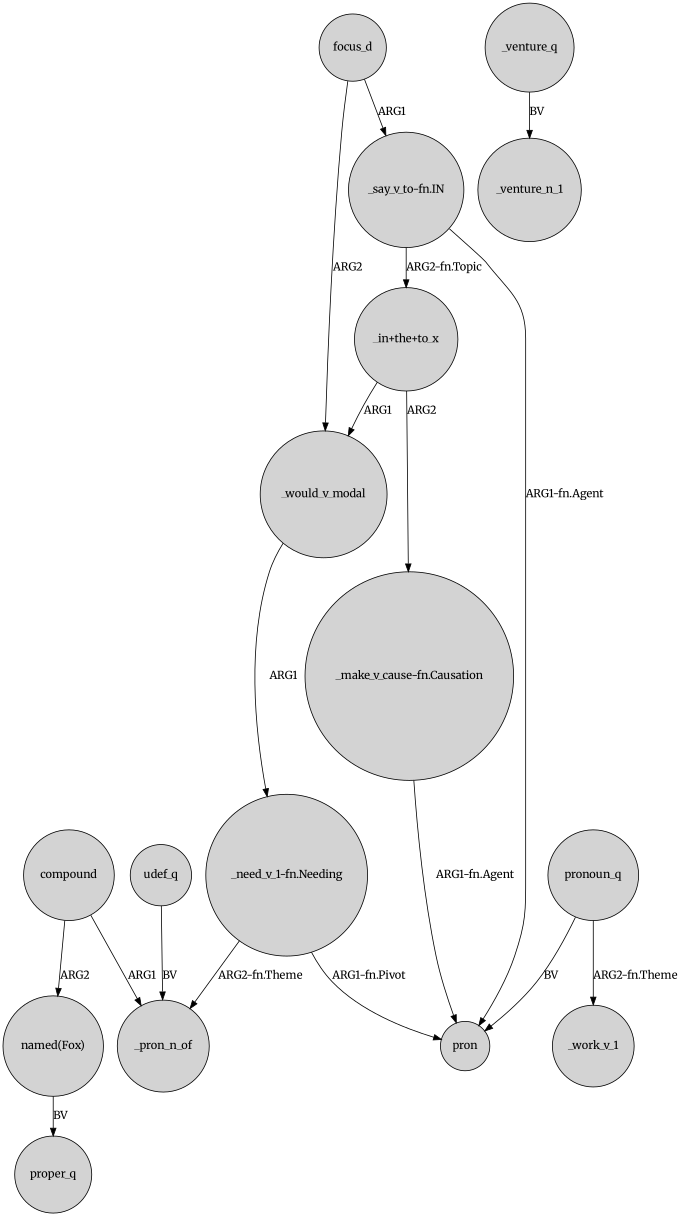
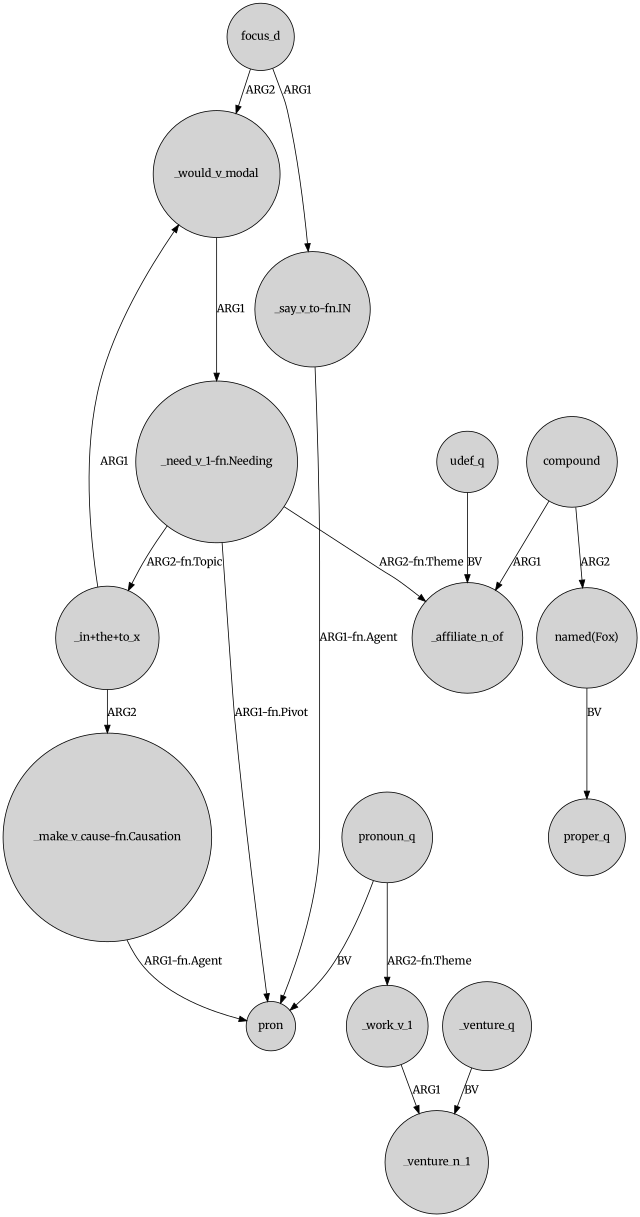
edge "_say_v_to-fn.IN" -> "_in+the+to_x": now "_need_v_1-fn.Needing" -> "_in+the+to_x"
node "_pron_n_of": label "_pron_n_of" -> "_affiliate_n_of"
edge "_work_v_1" -> "_venture_n_1": added, label "ARG1"
